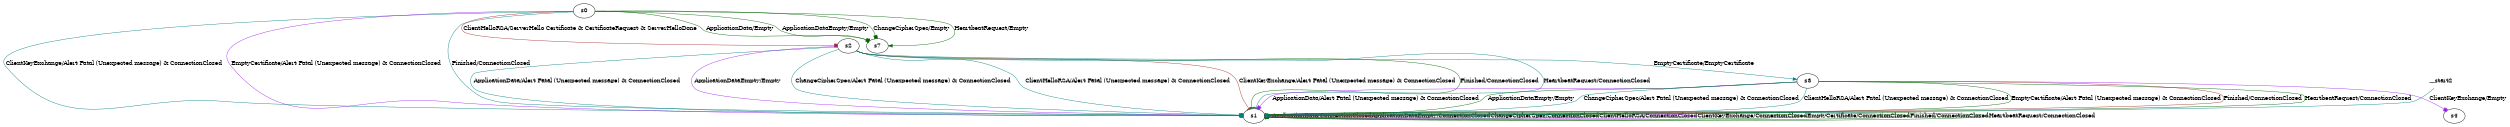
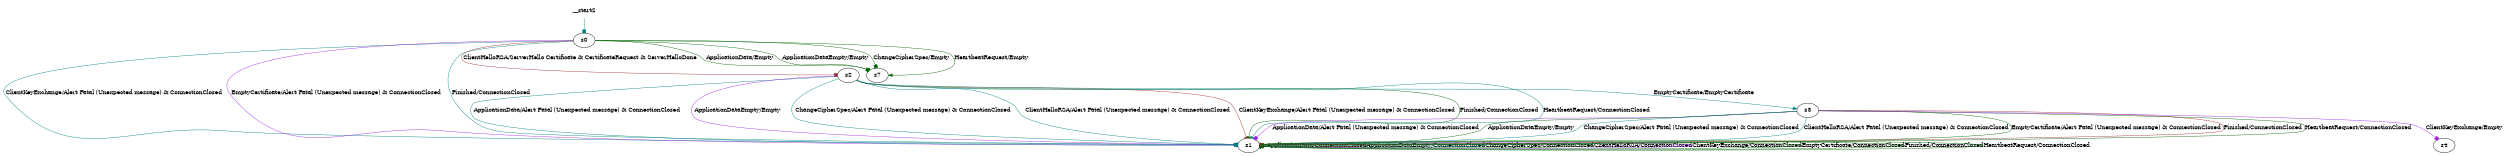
edge "__start2" -> "s1": now "__start2" -> "s0"
